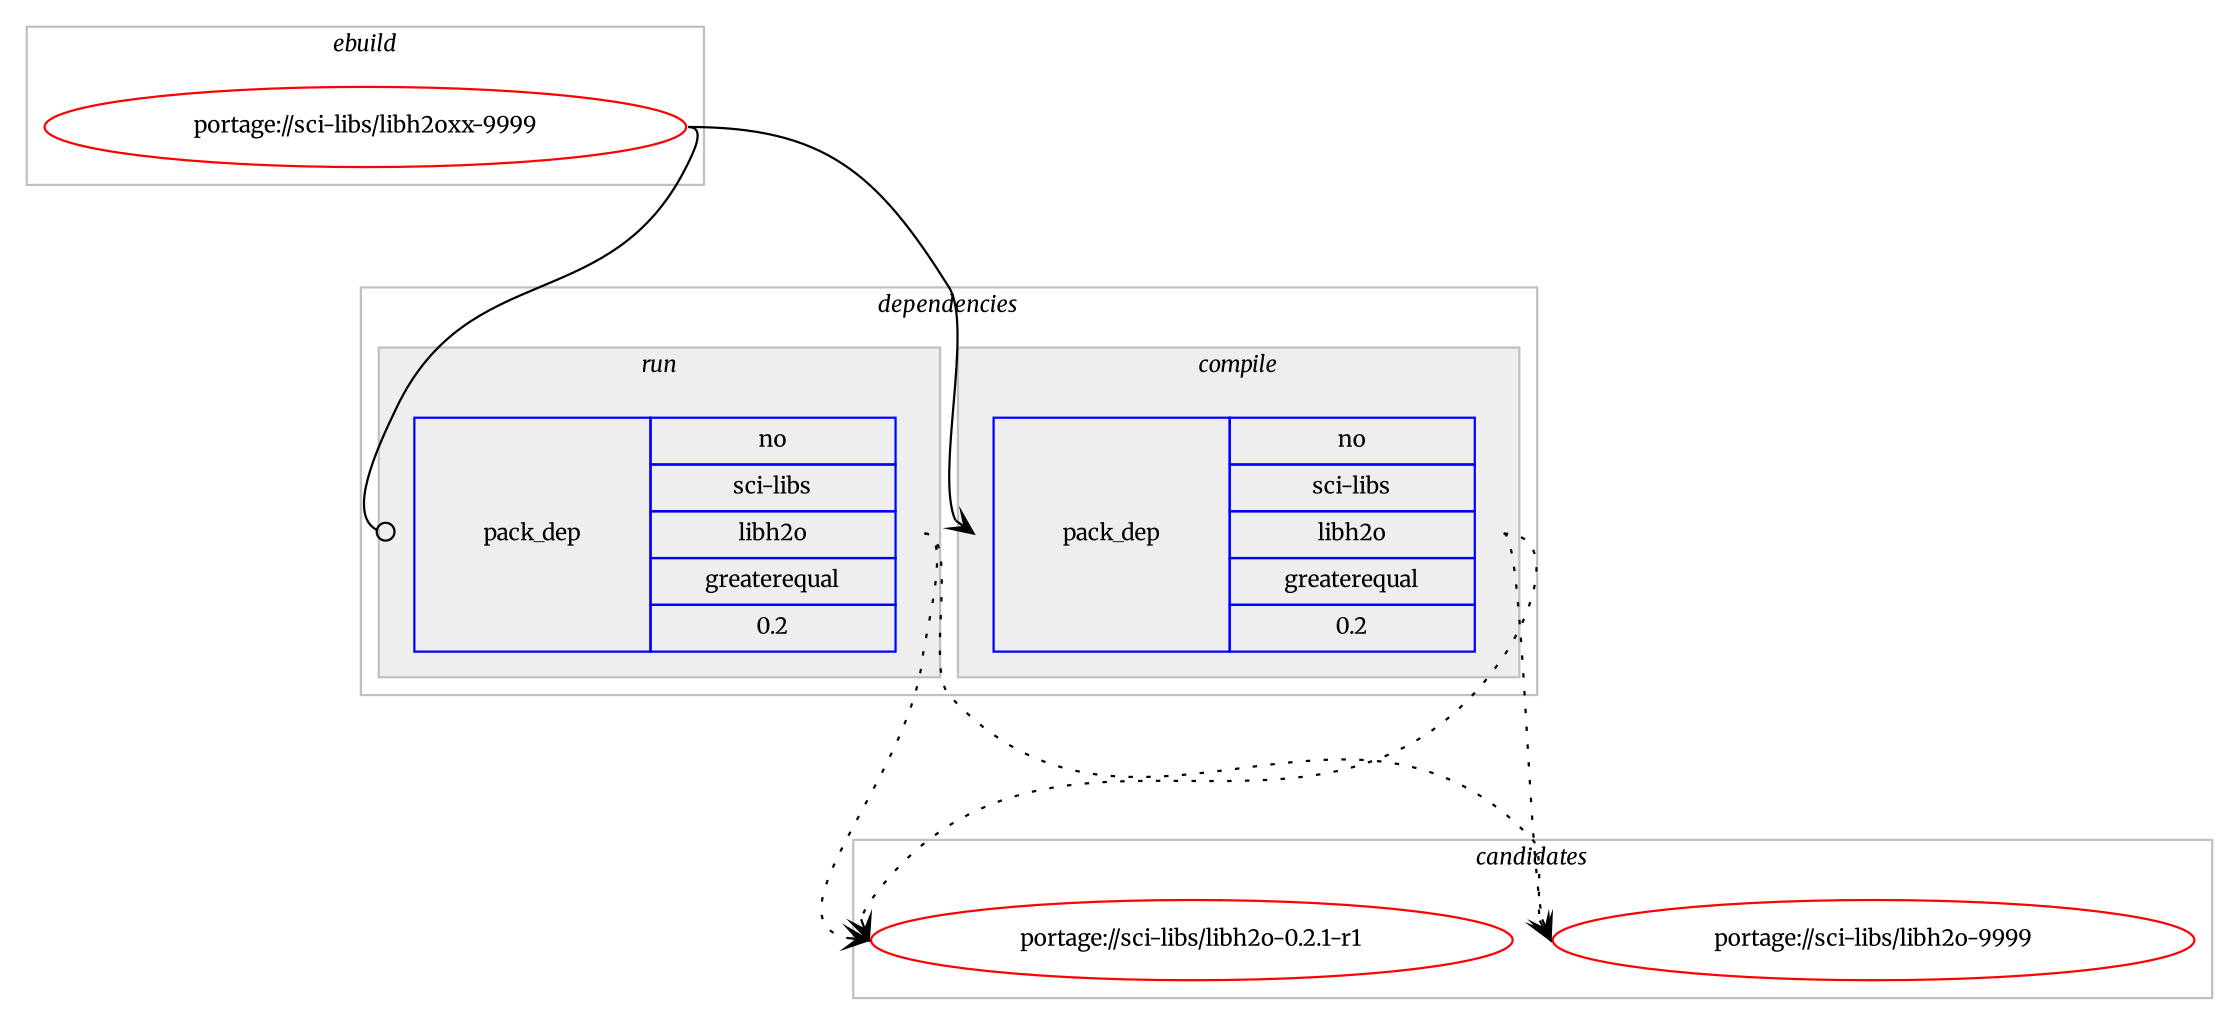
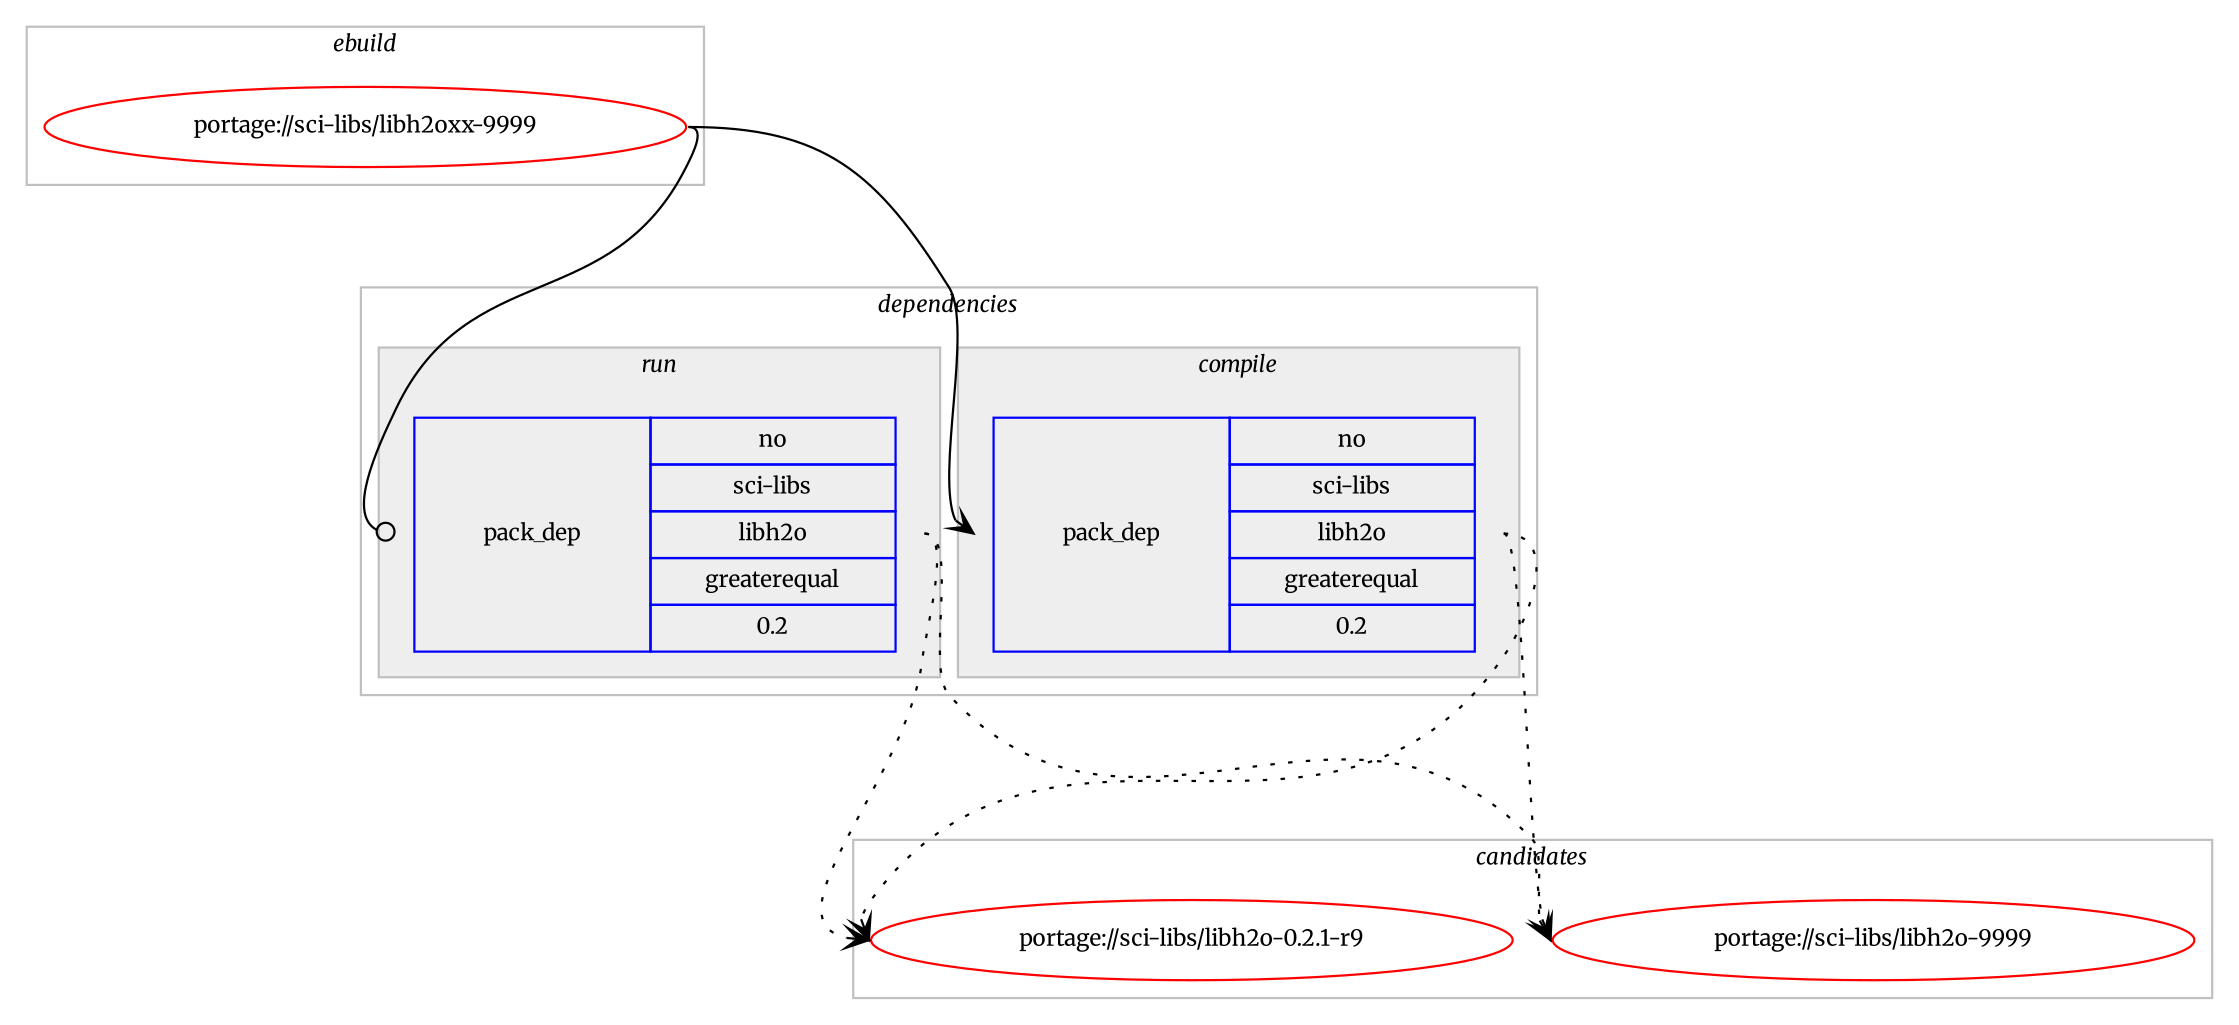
node "portage://sci-libs/libh2o-0.2.1-r1": label "portage://sci-libs/libh2o-0.2.1-r1" -> "portage://sci-libs/libh2o-0.2.1-r9"
